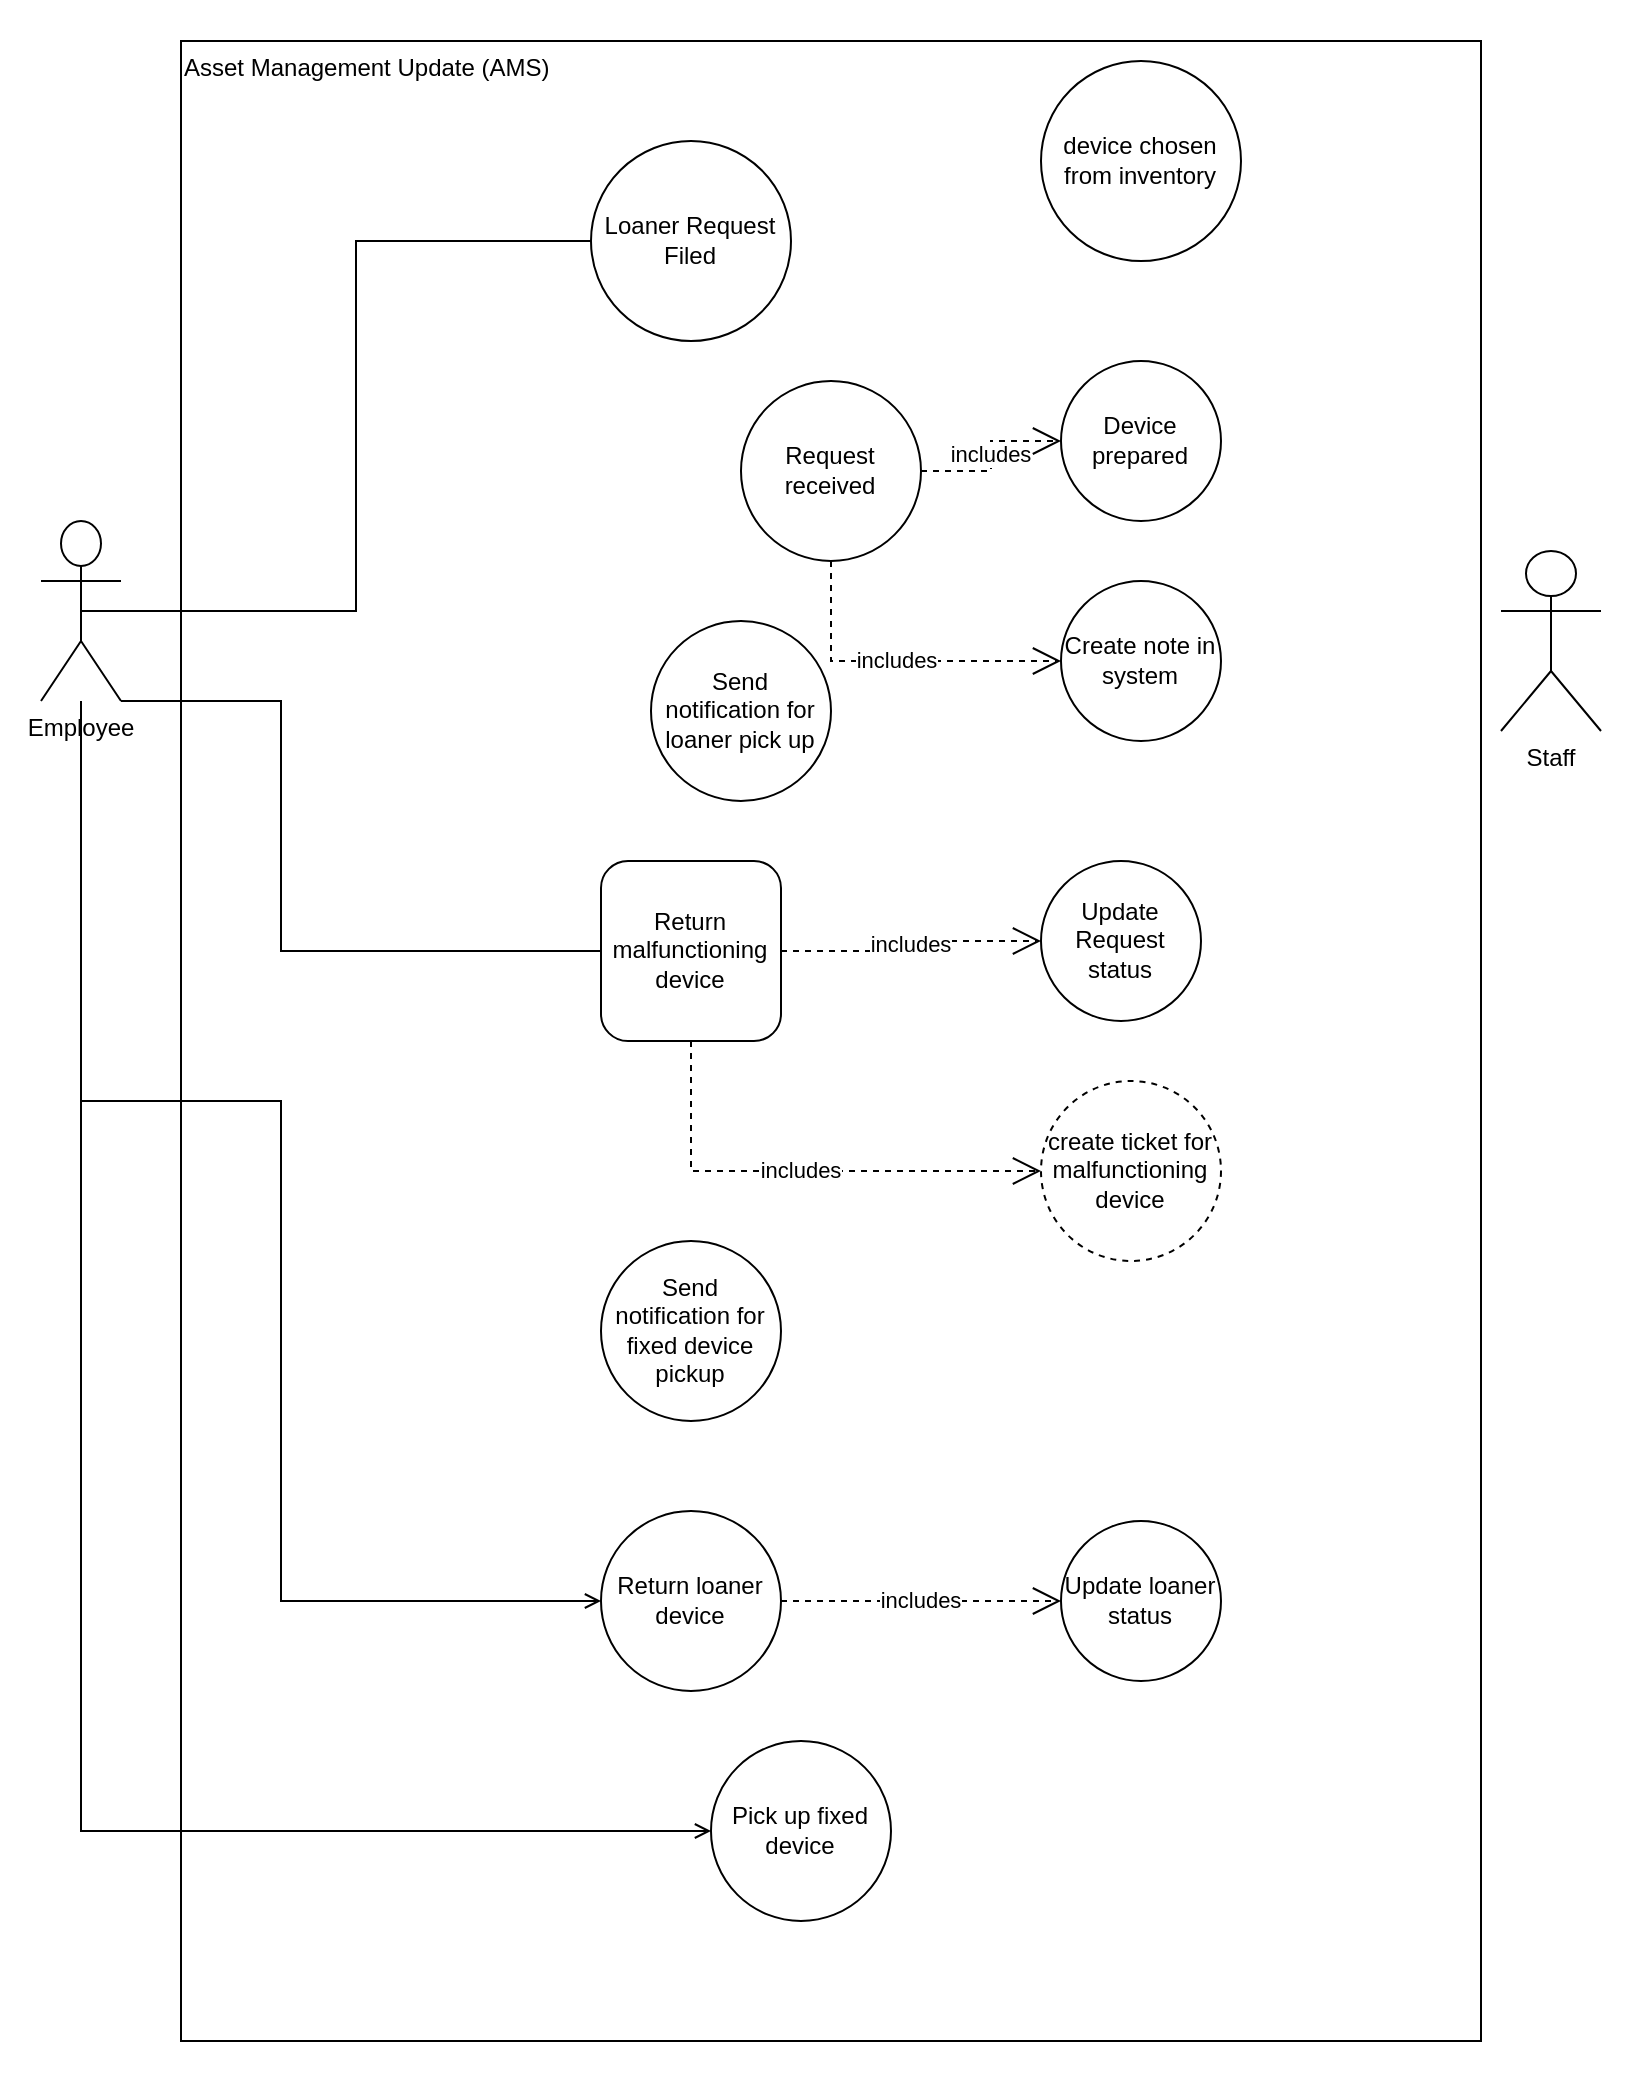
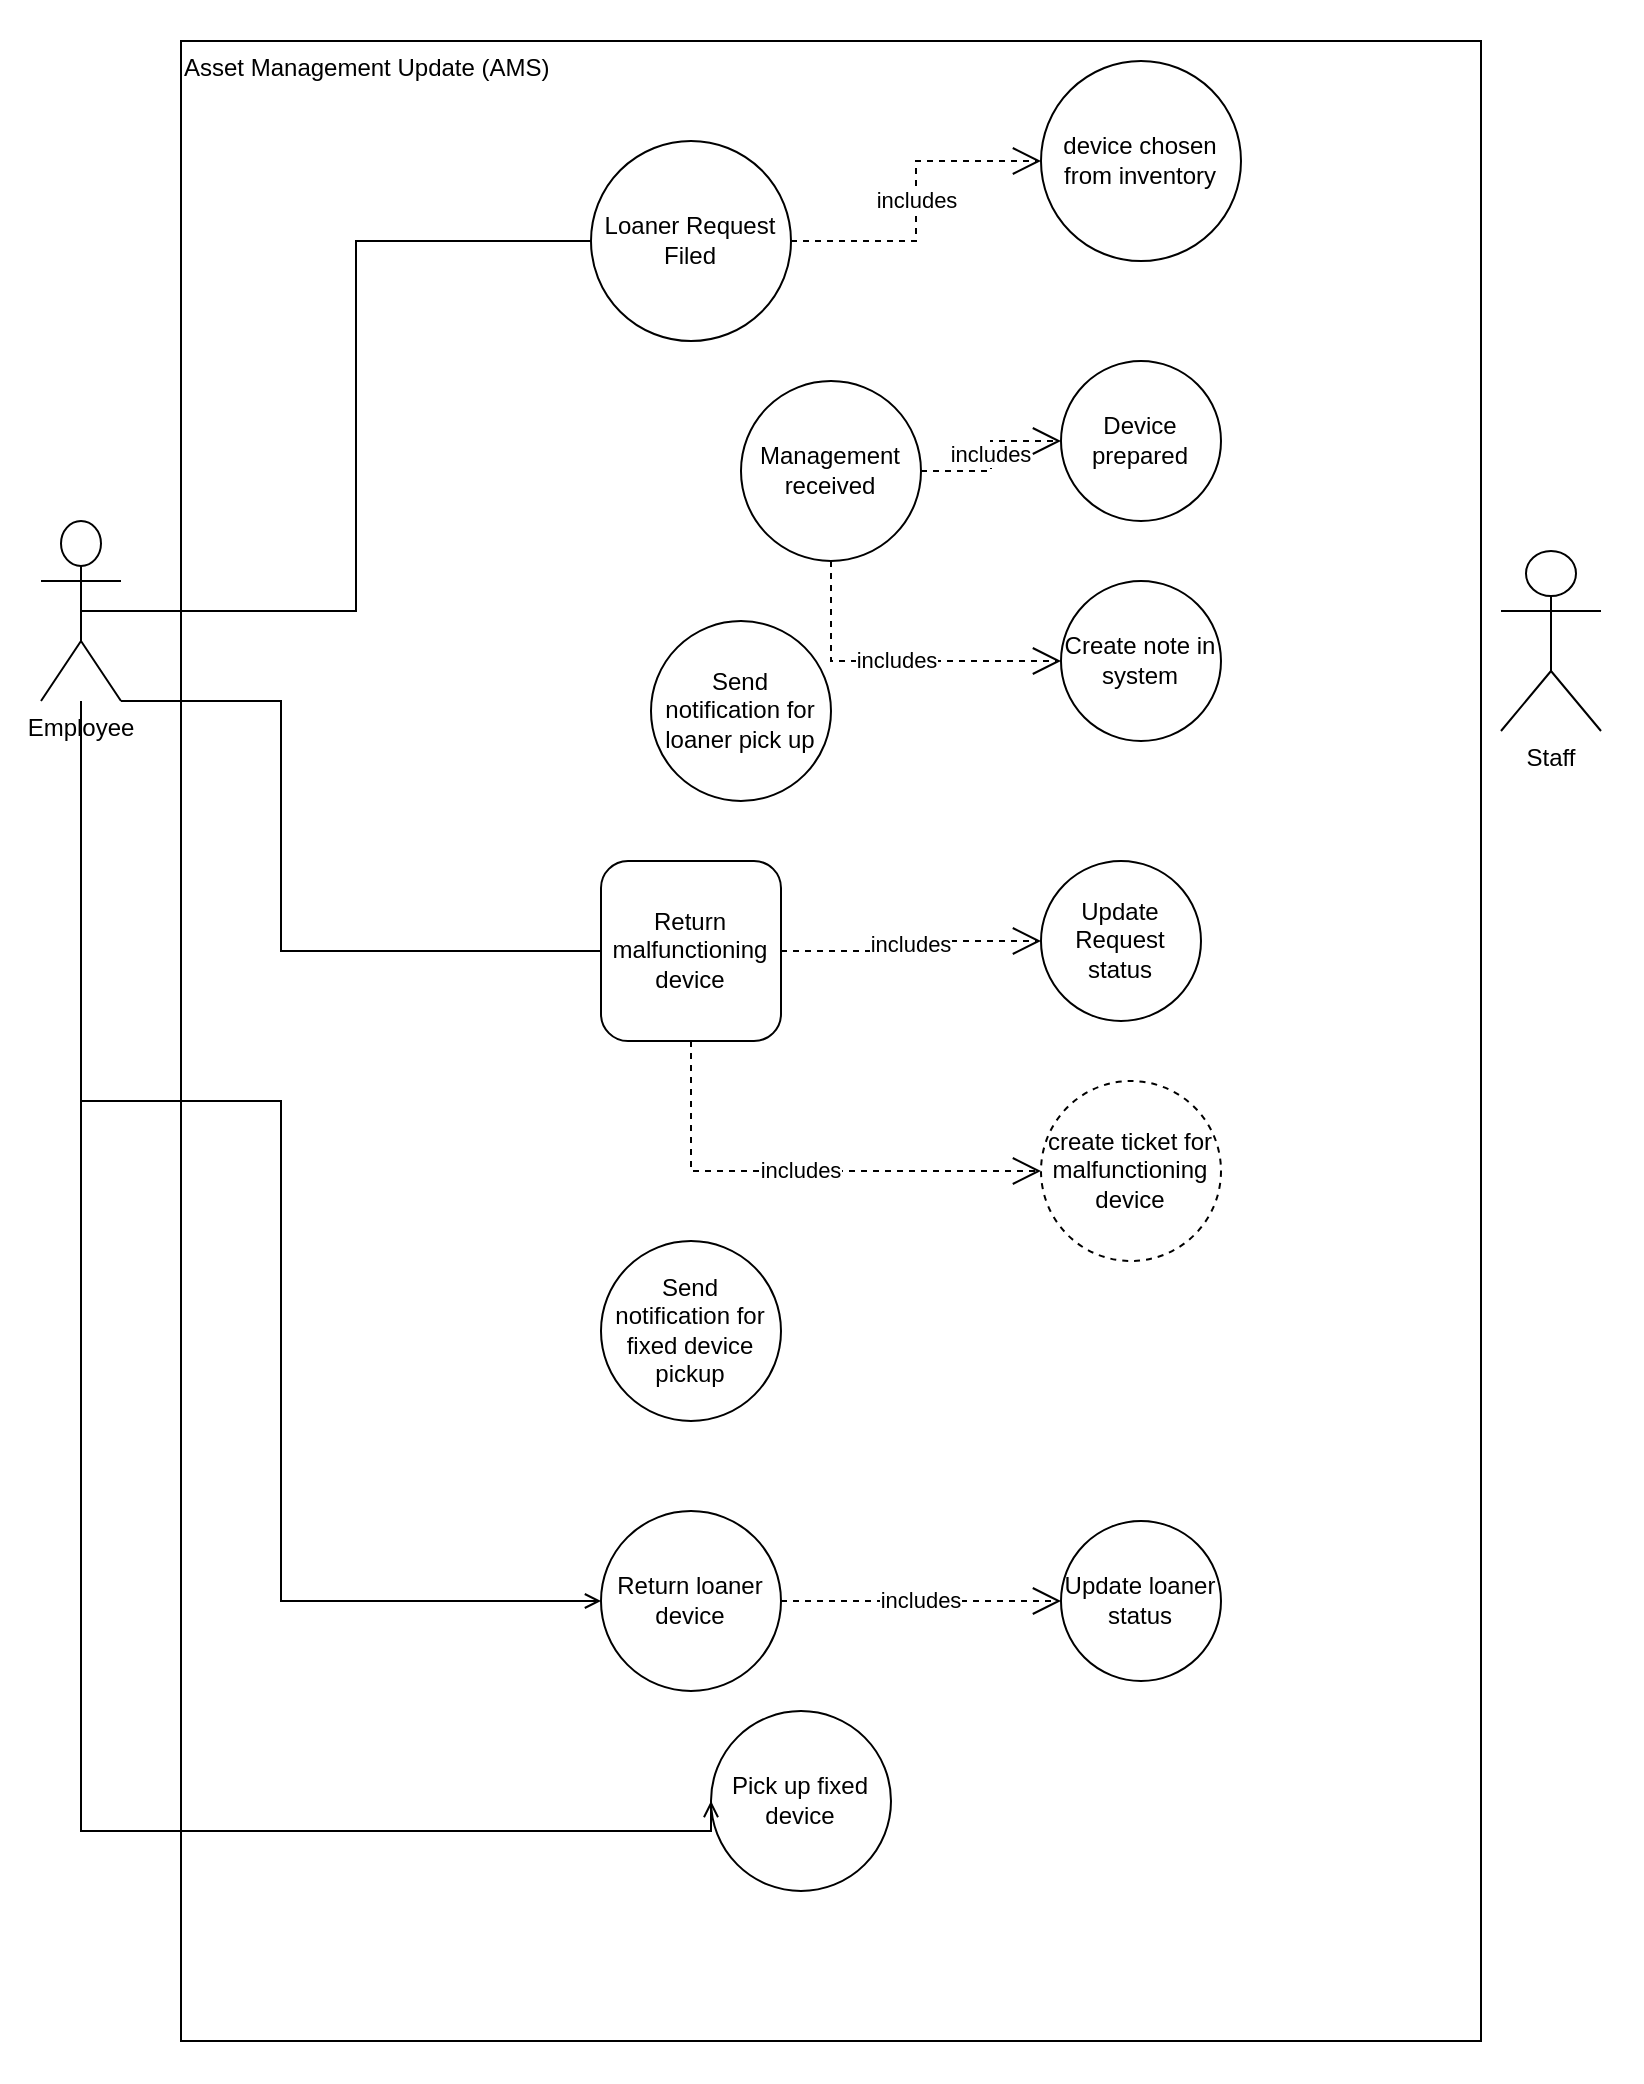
edge "Loaner Request Filed" -> "device chosen from inventory": added, label "includes"
node "Request received": label "Request received" -> "Management received"
node "Pick up fixed device": moved (801, 1831) -> (801, 1801)
